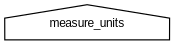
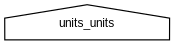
node "measure_units": label "measure_units" -> "units_units"
